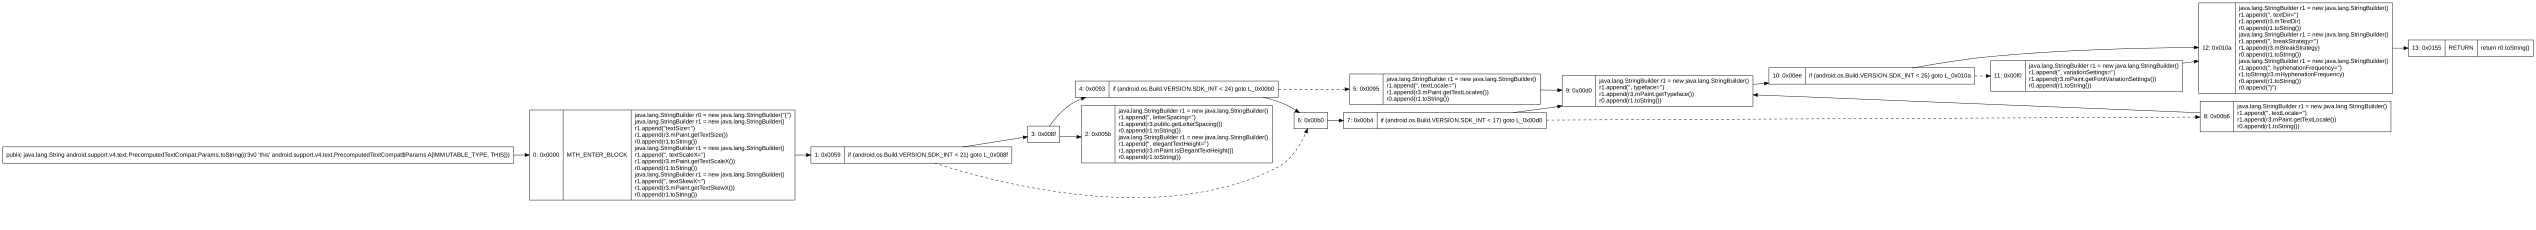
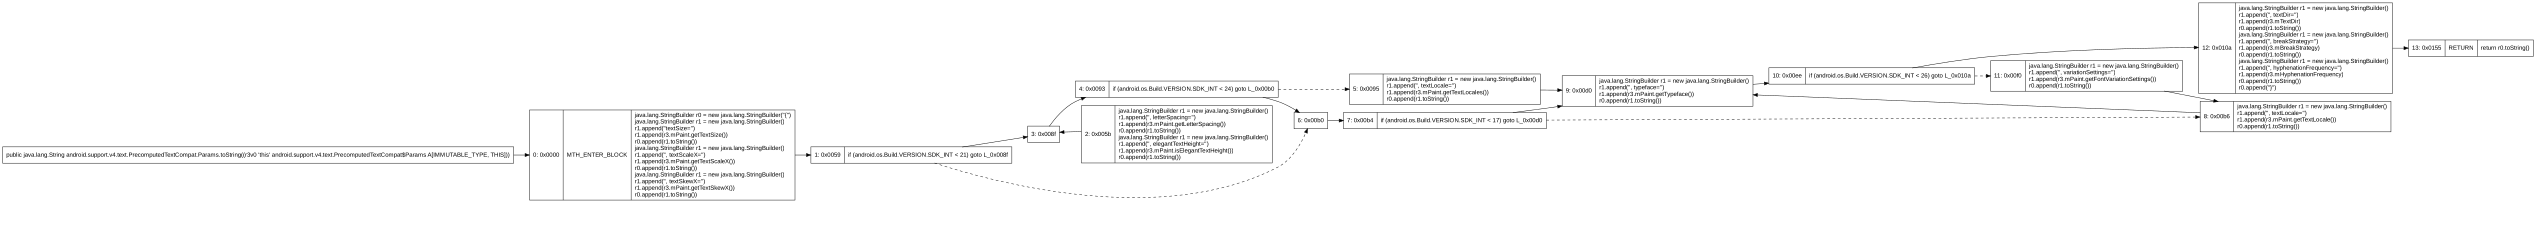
edge "11: 0x00f0" -> "12: 0x010a": now "11: 0x00f0" -> "8: 0x00b6"
node "12: 0x010a": text "r1.toString(r3.mHyphenationFrequency)" -> "r1.append(r3.mHyphenationFrequency)"
node "2: 0x005b": text "r1.append(r3.public.getLetterSpacing())" -> "r1.append(r3.mPaint.getLetterSpacing())"
edge "3: 0x008f" -> "2: 0x005b": reversed
